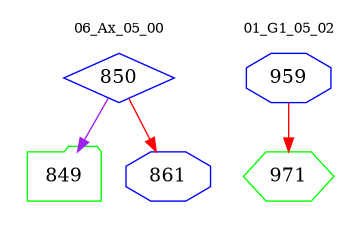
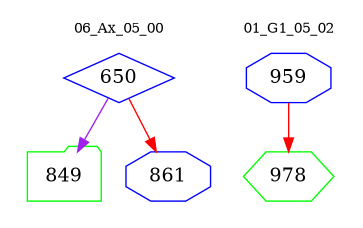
node "850": label "850" -> "650"
node "971": label "971" -> "978"
